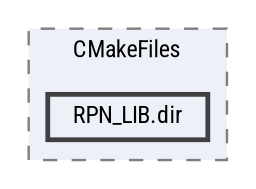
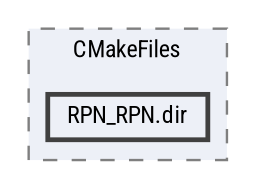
node "RPN_LIB.dir": label "RPN_LIB.dir" -> "RPN_RPN.dir"
